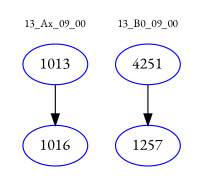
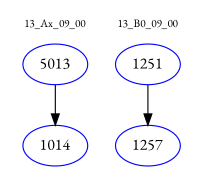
node "1013": label "1013" -> "5013"
node "4251": label "4251" -> "1251"
node "1016": label "1016" -> "1014"
